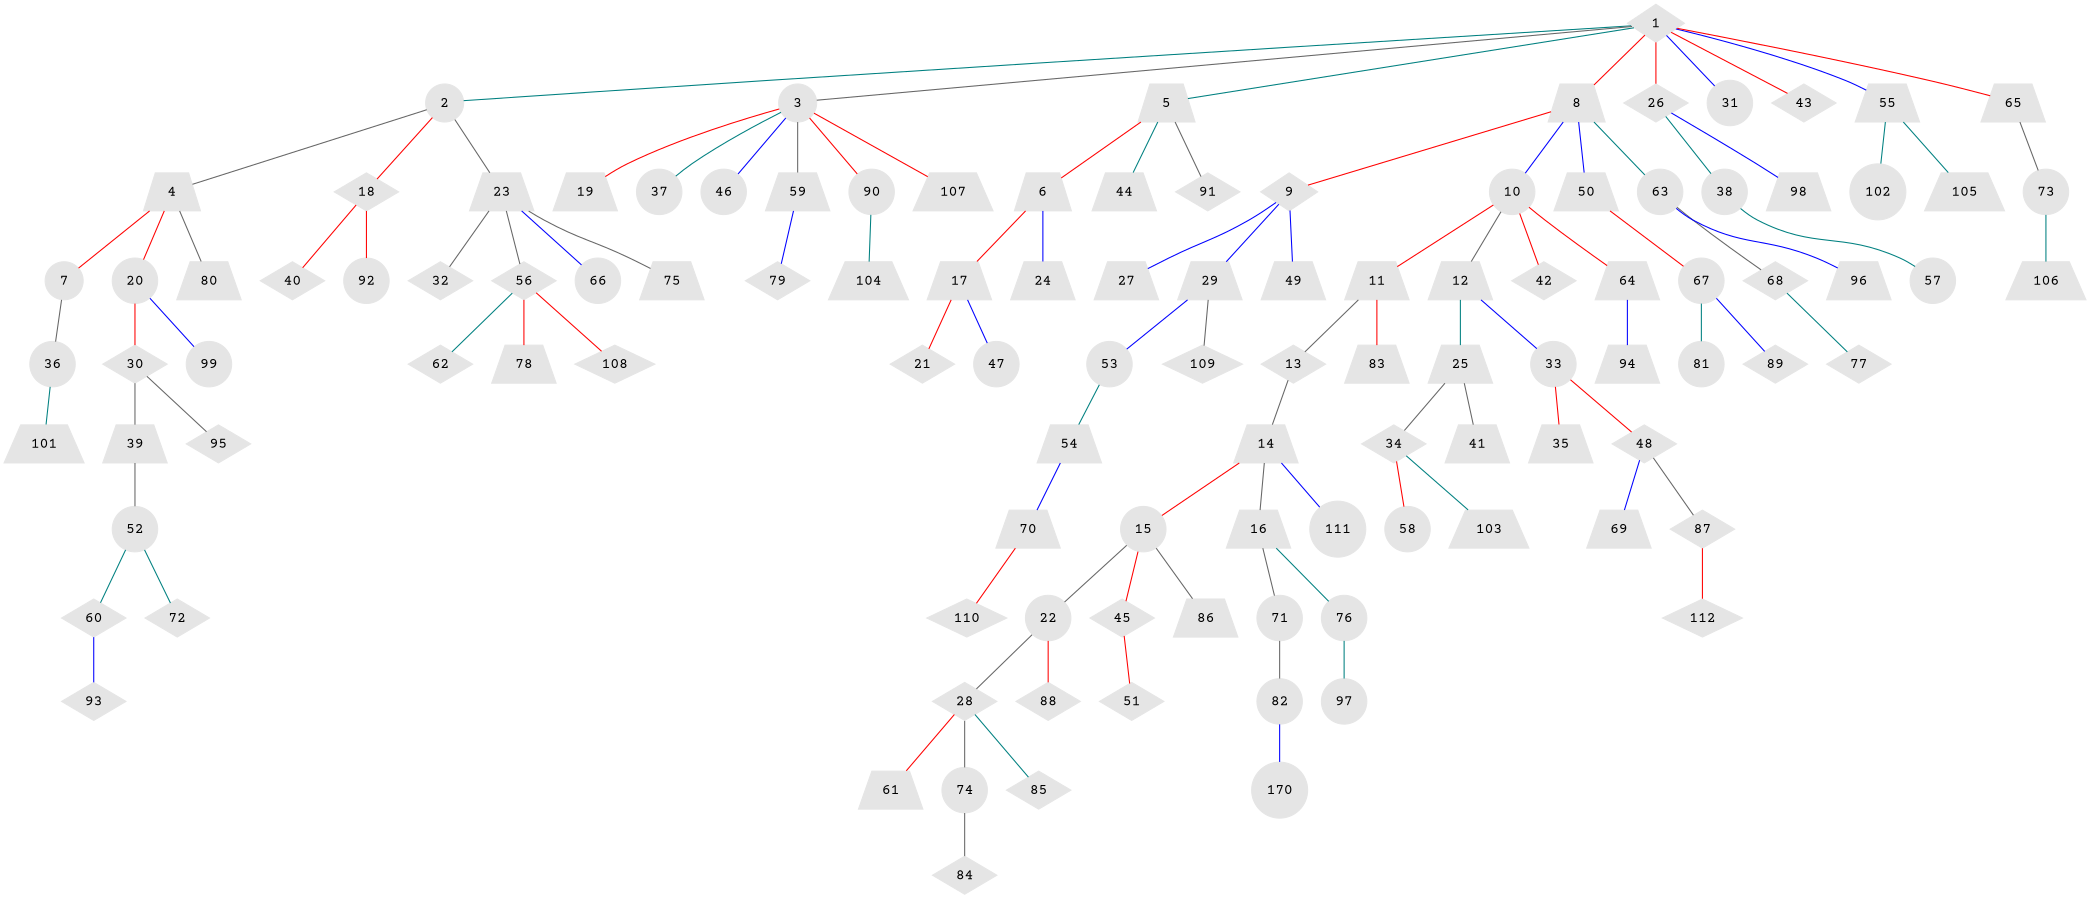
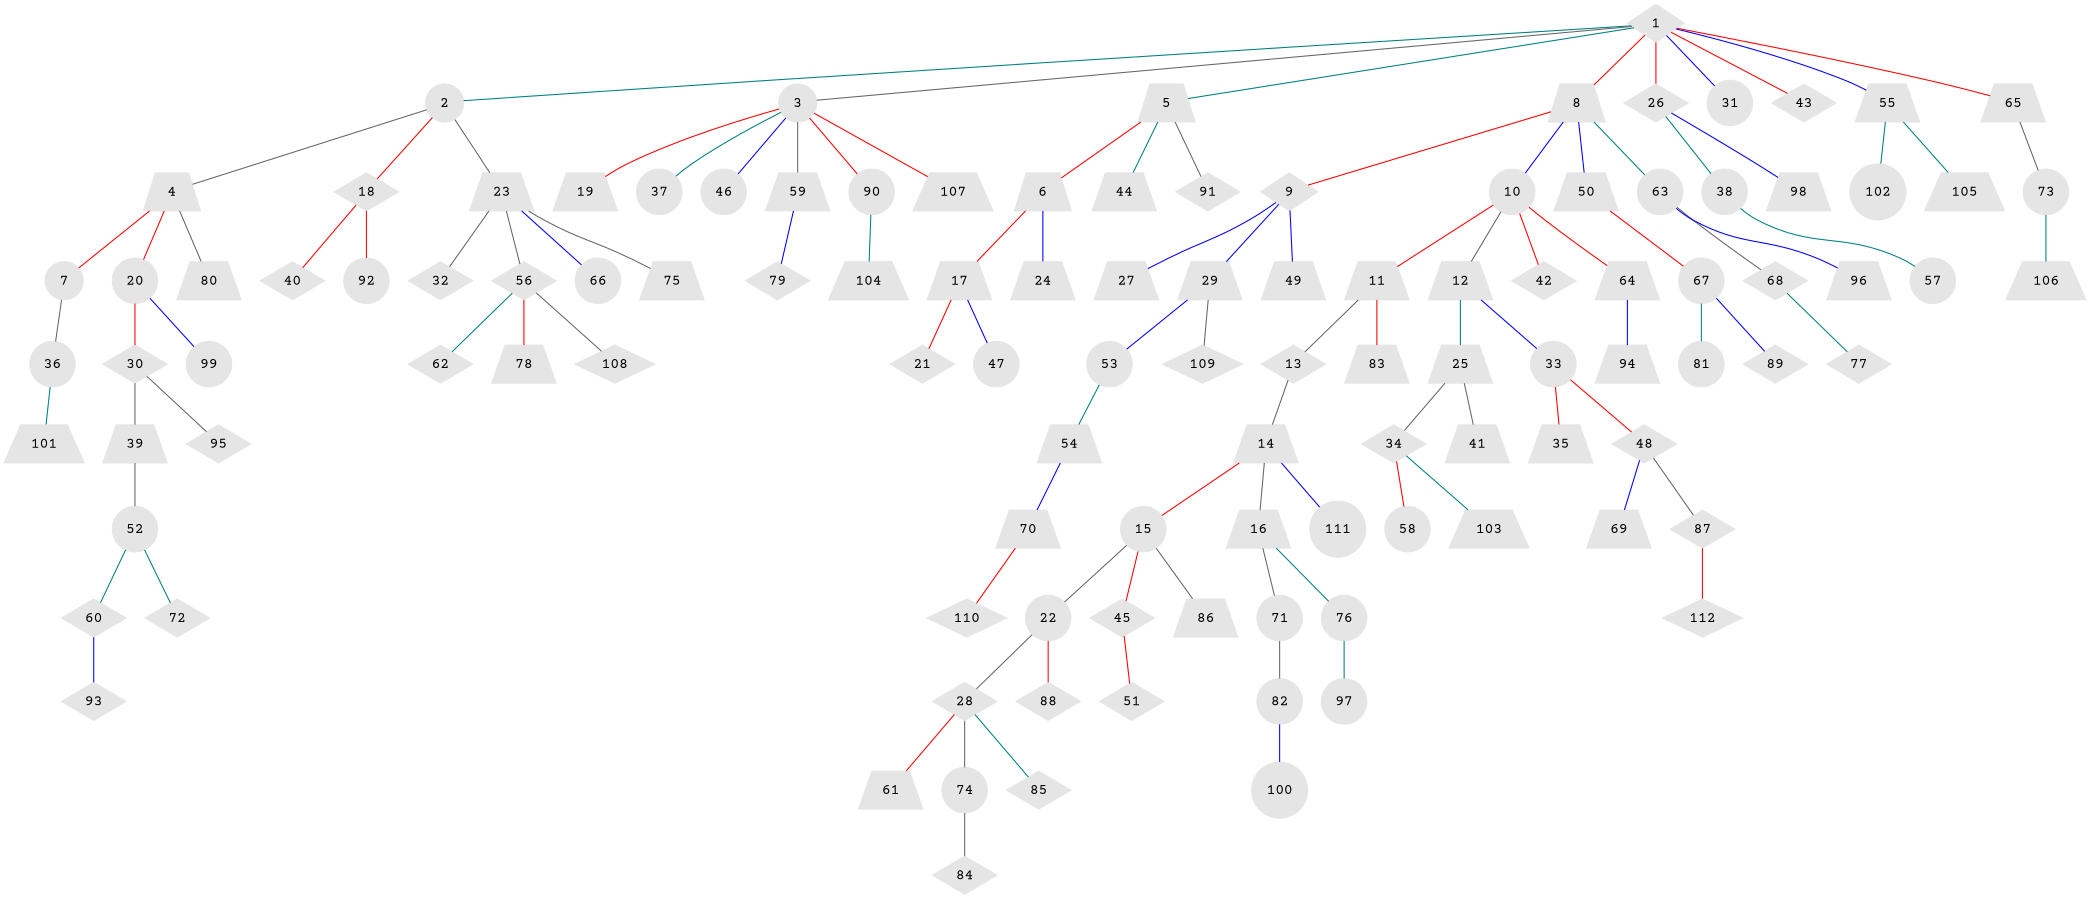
edge "56" -- "108": color red -> gray40
node "170": label "170" -> "100"
